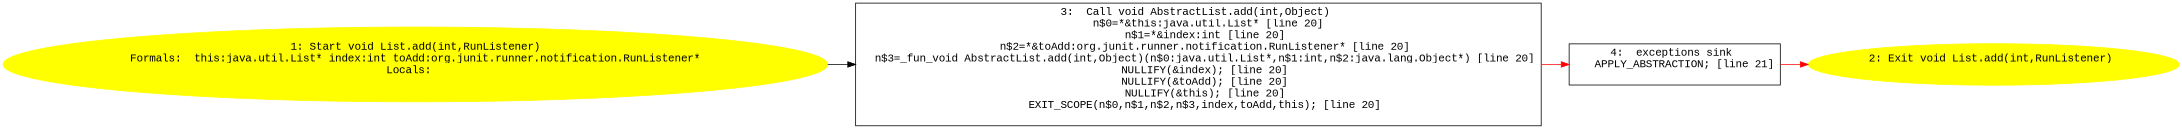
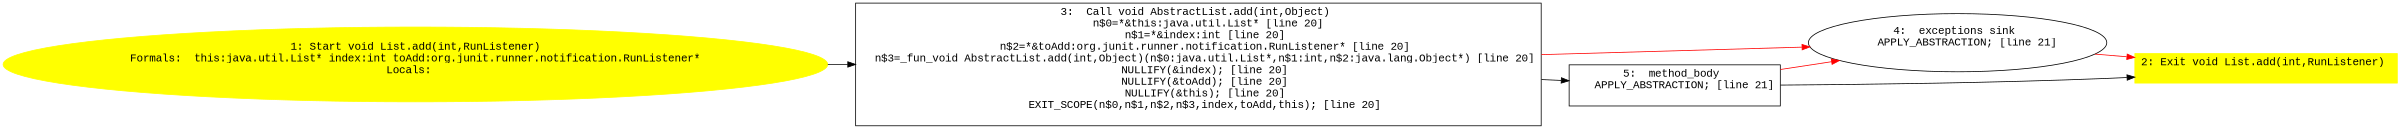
node "4:  exceptions sink APPLY_ABSTRACTION; [line 21]": shape box -> ellipse
node "2: Exit void List.add(int,RunListener)": shape ellipse -> box
node "5:  method_body APPLY_ABSTRACTION; [line 21]": added
